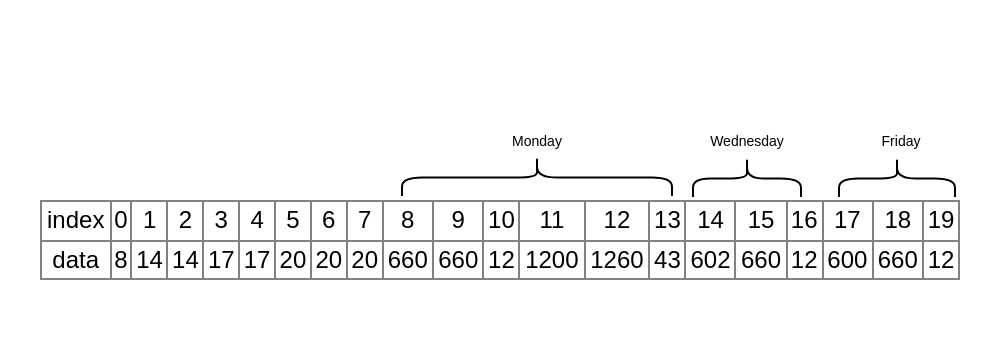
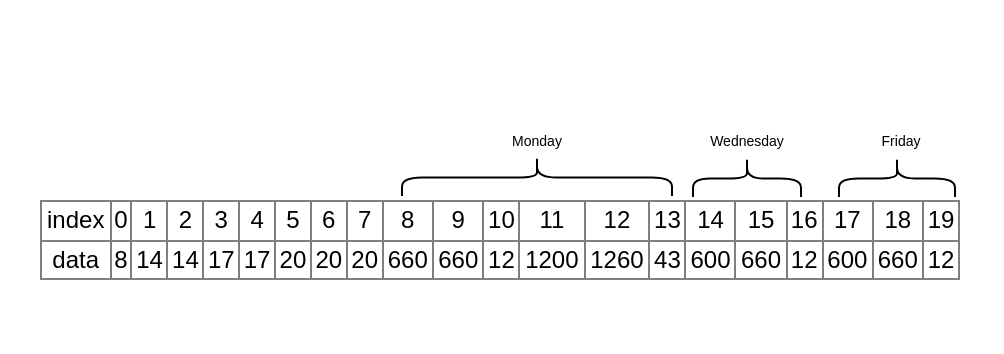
node "index 0 1 2 3 4 5 6 7 8 9 10 11 12 13 14 15 16 17 18 19 data 8 14 14 17 17 20 20 20 660 660 12 1200 1260 43 602 660 12 600 660 12": label "index 0 1 2 3 4 5 6 7 8 9 10 11 12 13 14 15 16 17 18 19 data 8 14 14 17 17 20 20 20 660 660 12 1200 1260 43 602 660 12 600 660 12" -> "index 0 1 2 3 4 5 6 7 8 9 10 11 12 13 14 15 16 17 18 19 data 8 14 14 17 17 20 20 20 660 660 12 1200 1260 43 600 660 12 600 660 12"
